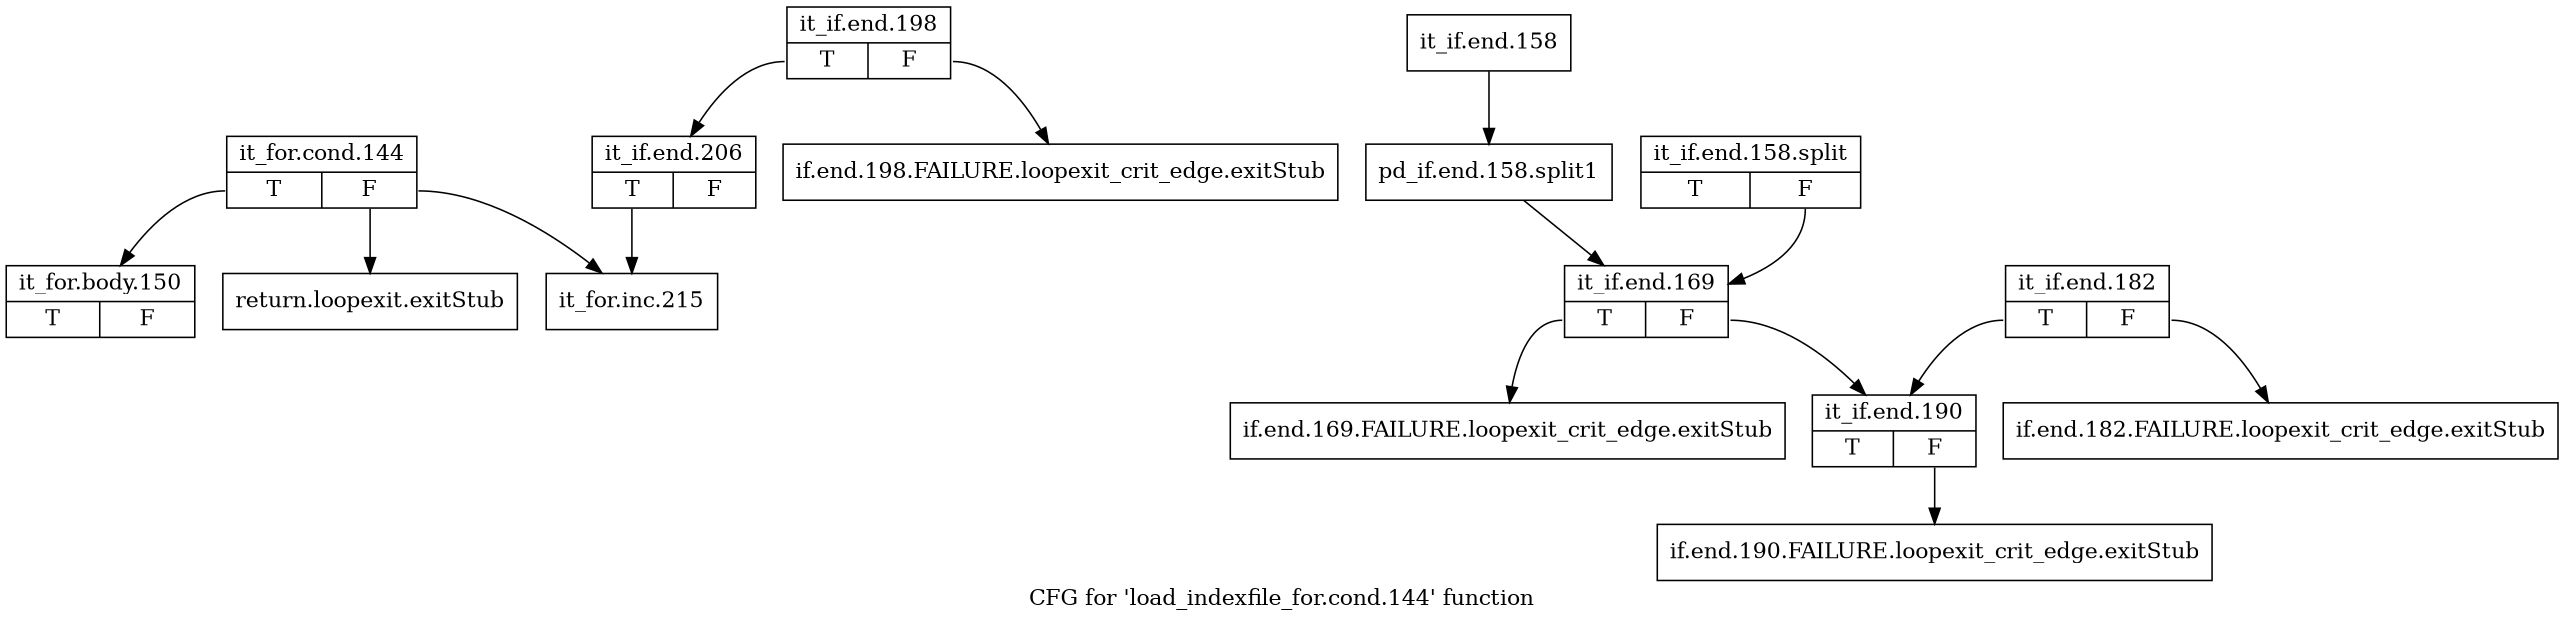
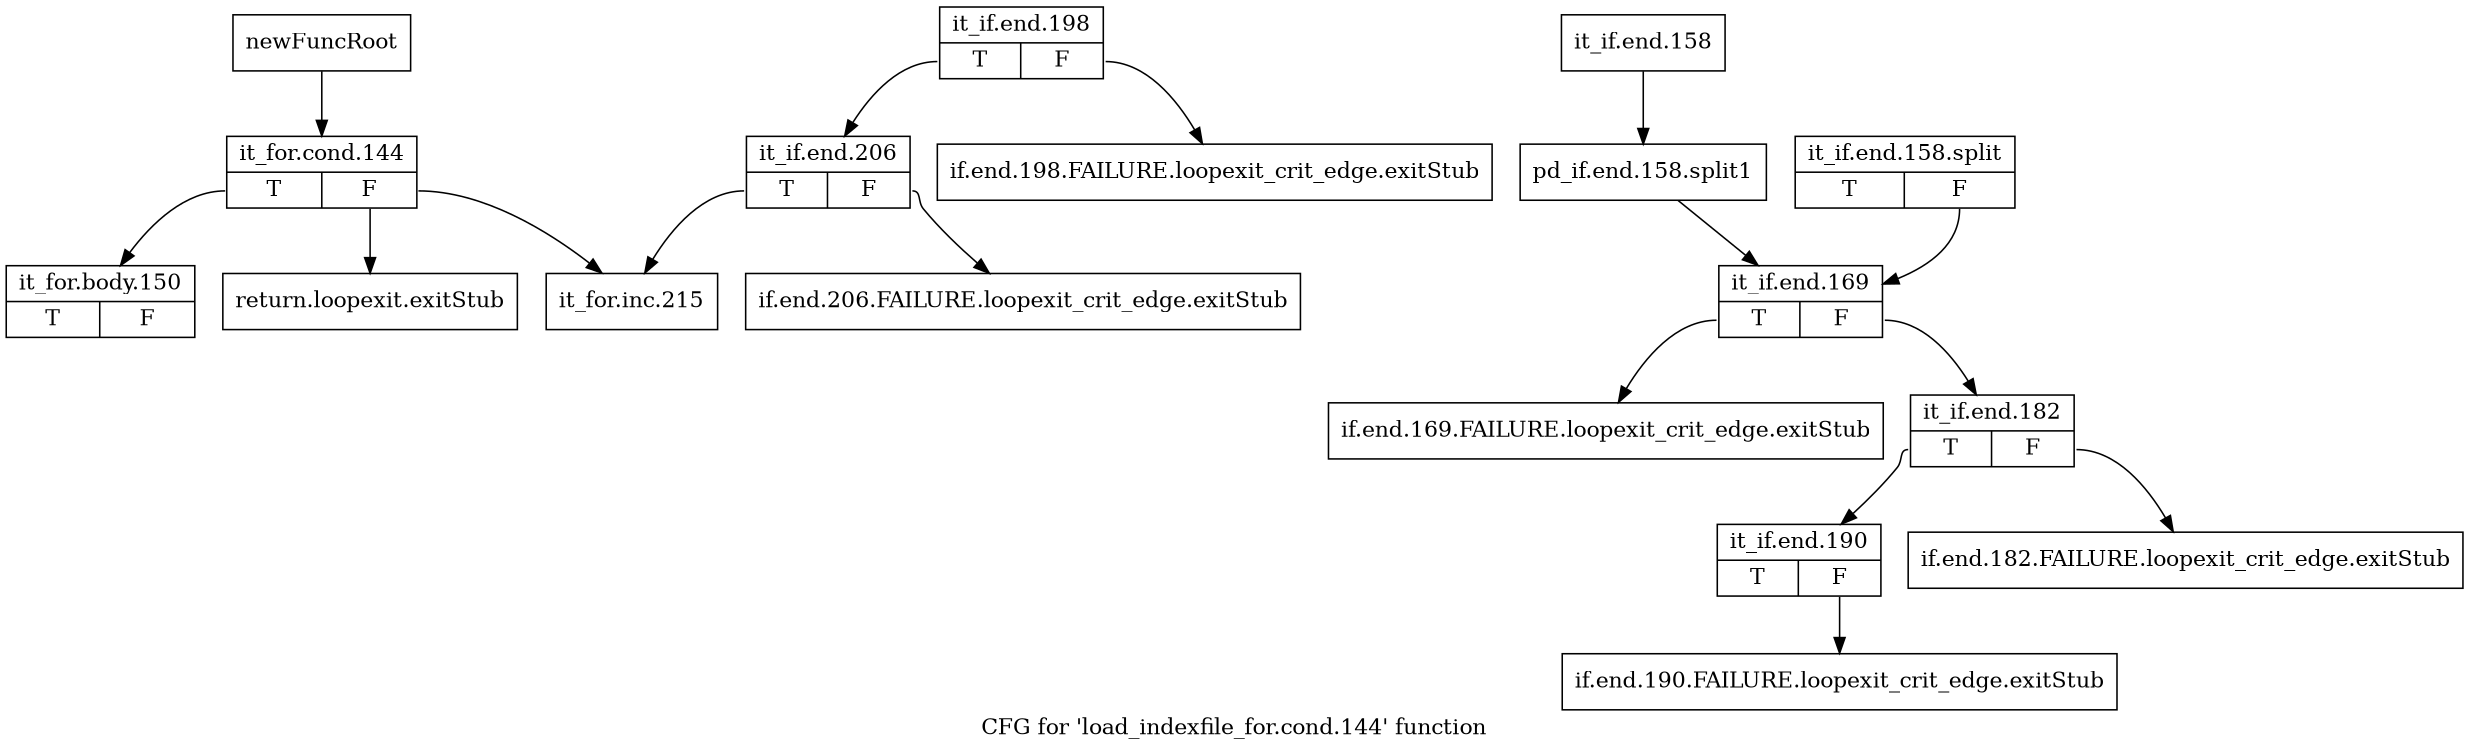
node "newFuncRoot": added
node "if.end.206.FAILURE.loopexit_crit_edge.exitStub": added
edge "it_if.end.169" -> "it_if.end.190": now "it_if.end.169" -> "it_if.end.182"
